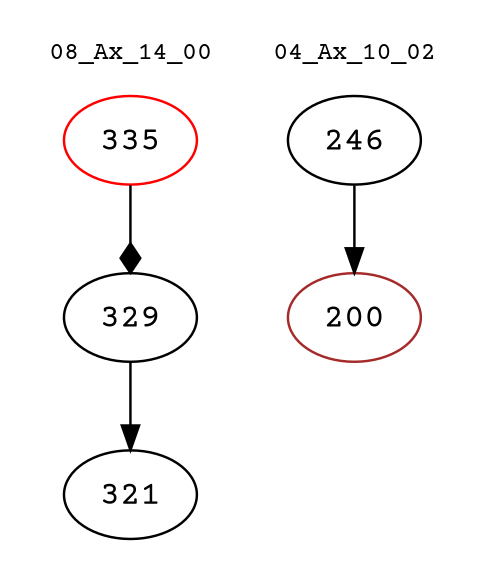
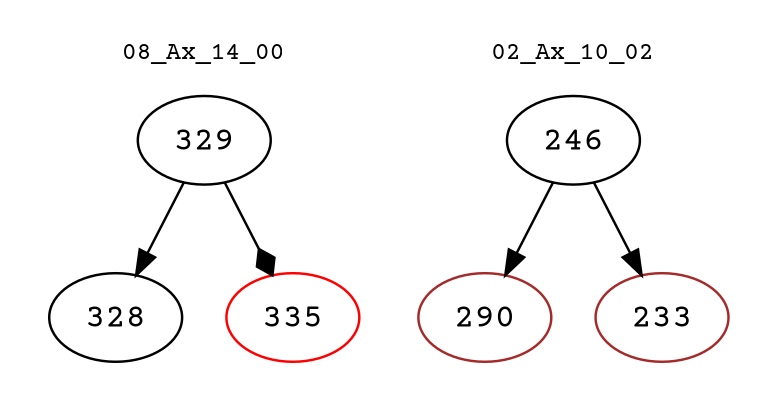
cluster "04_Ax_10_02": label "04_Ax_10_02" -> "02_Ax_10_02"
edge "335" -> "329": reversed
node "200": label "200" -> "290"
node "233": added
node "321": label "321" -> "328"
